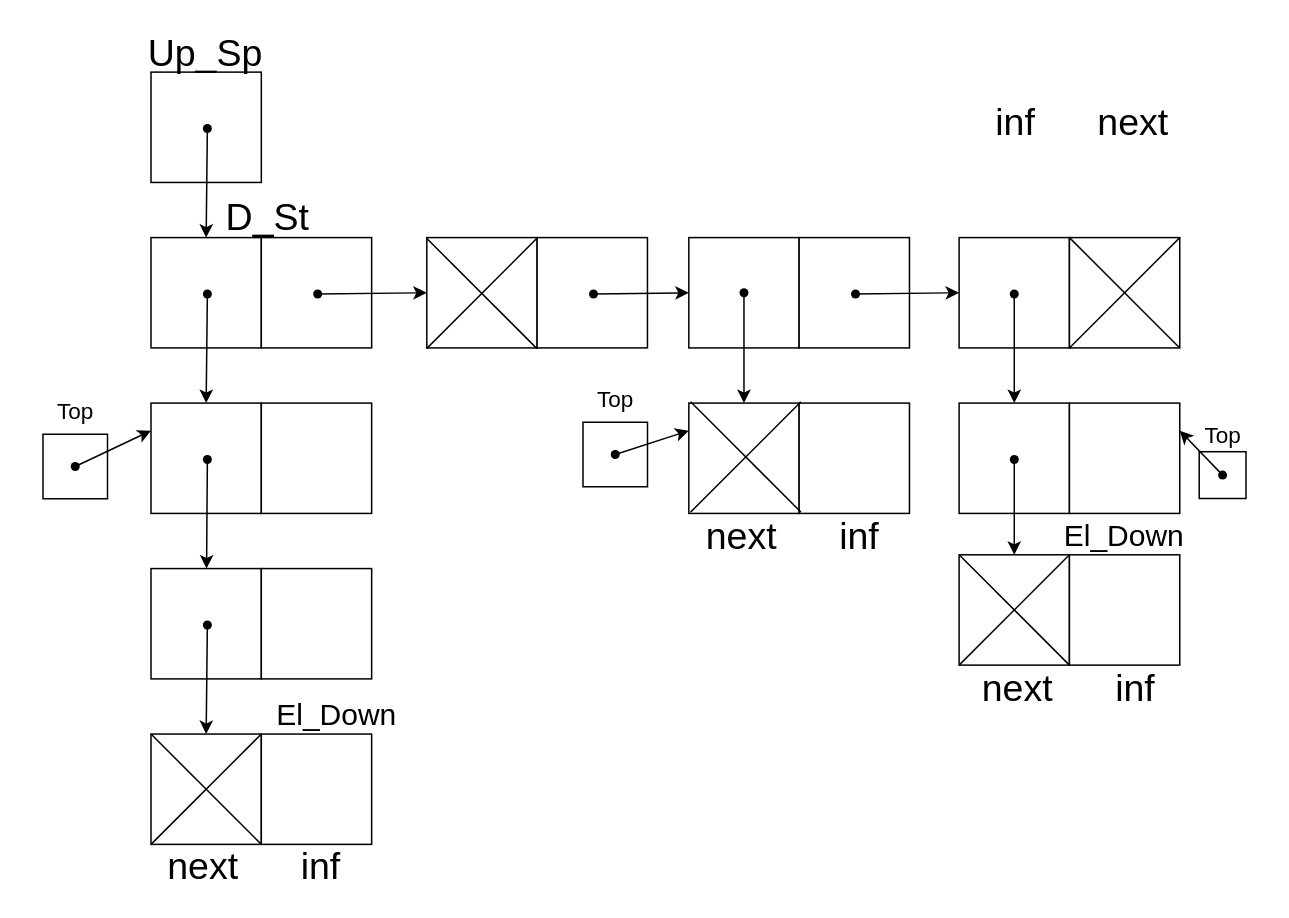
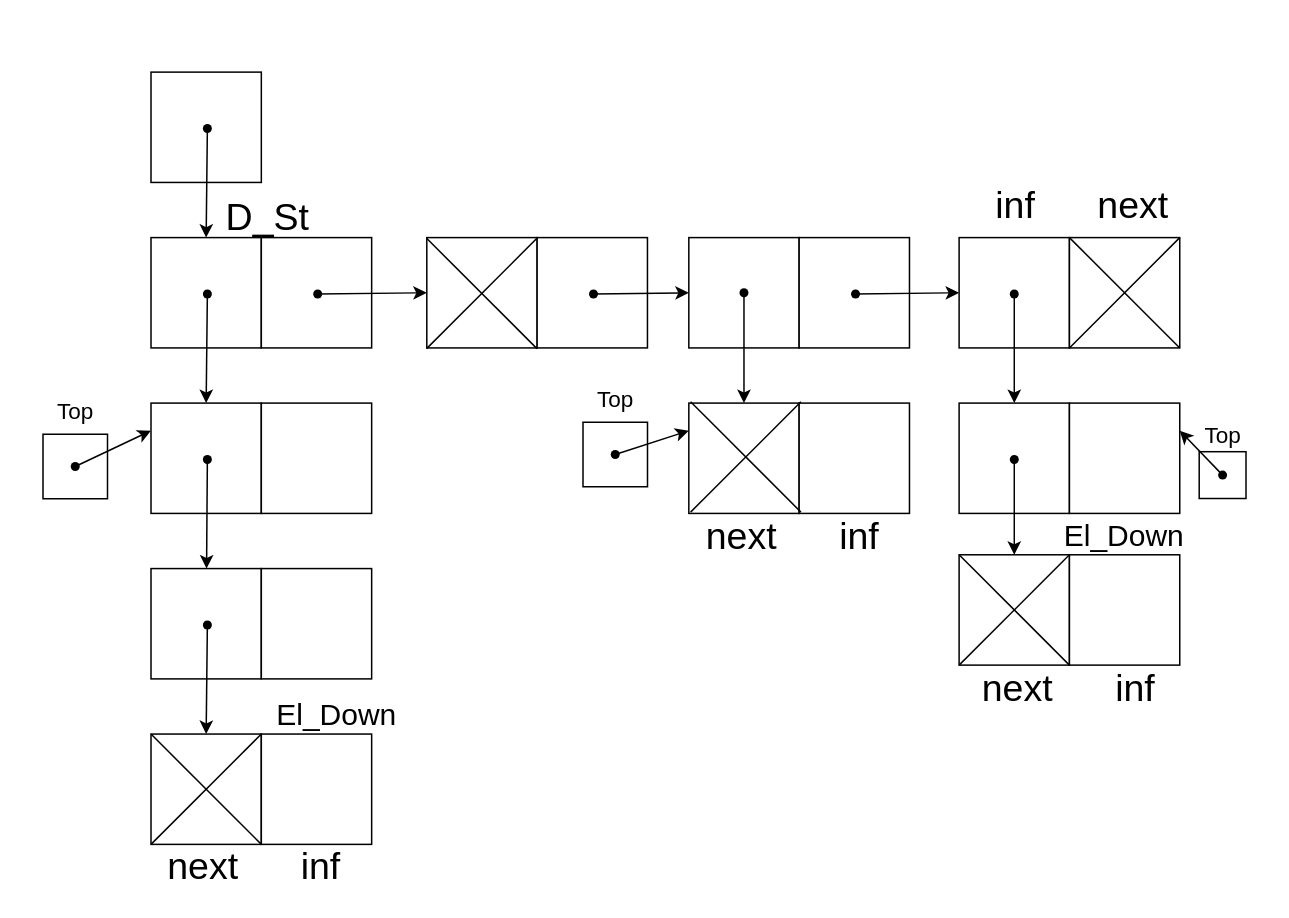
node "Up_Sp": removed
node "inf next": moved (1082, 121) -> (1082, 203)
